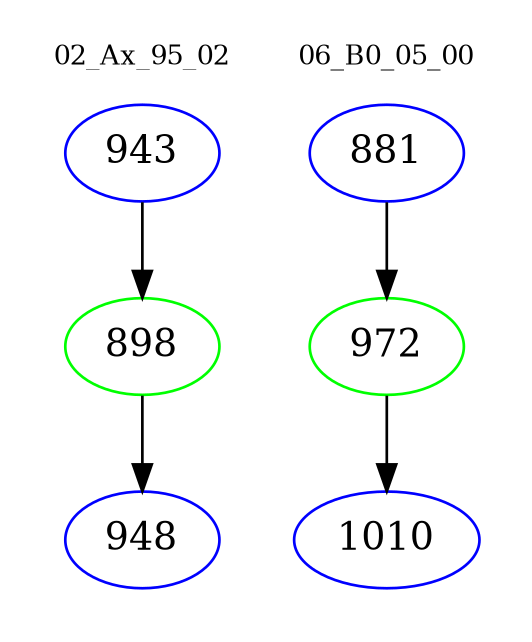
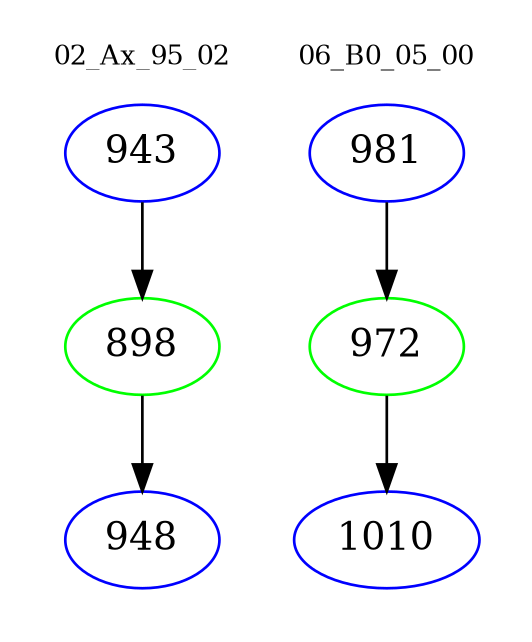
node "881": label "881" -> "981"
